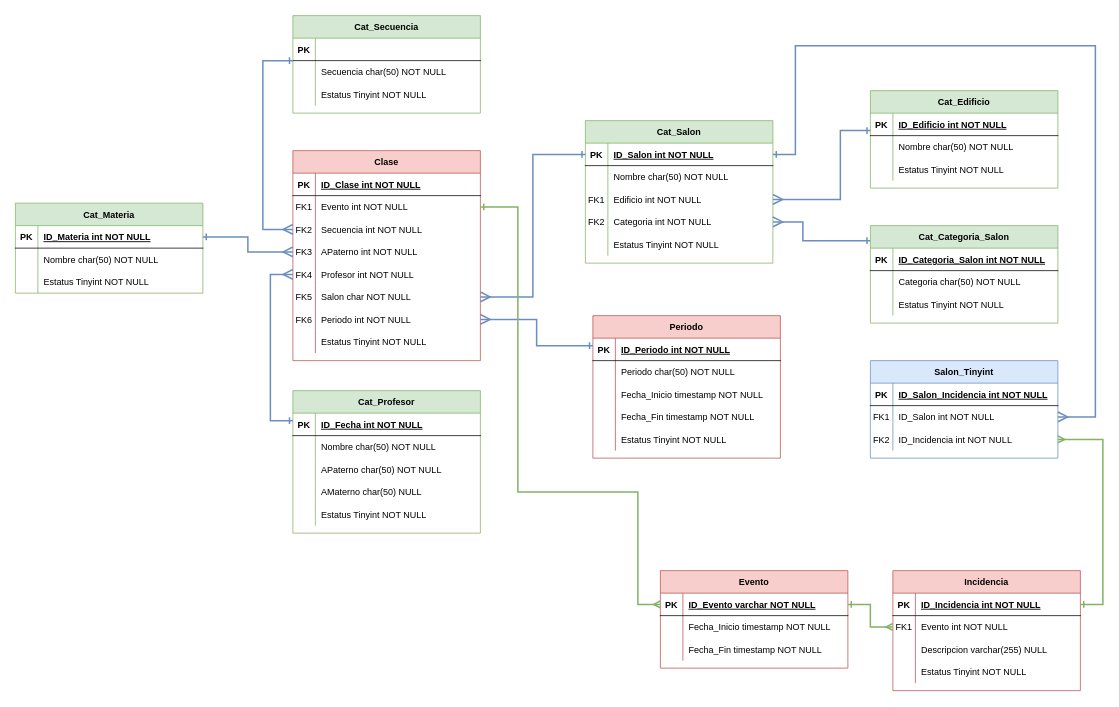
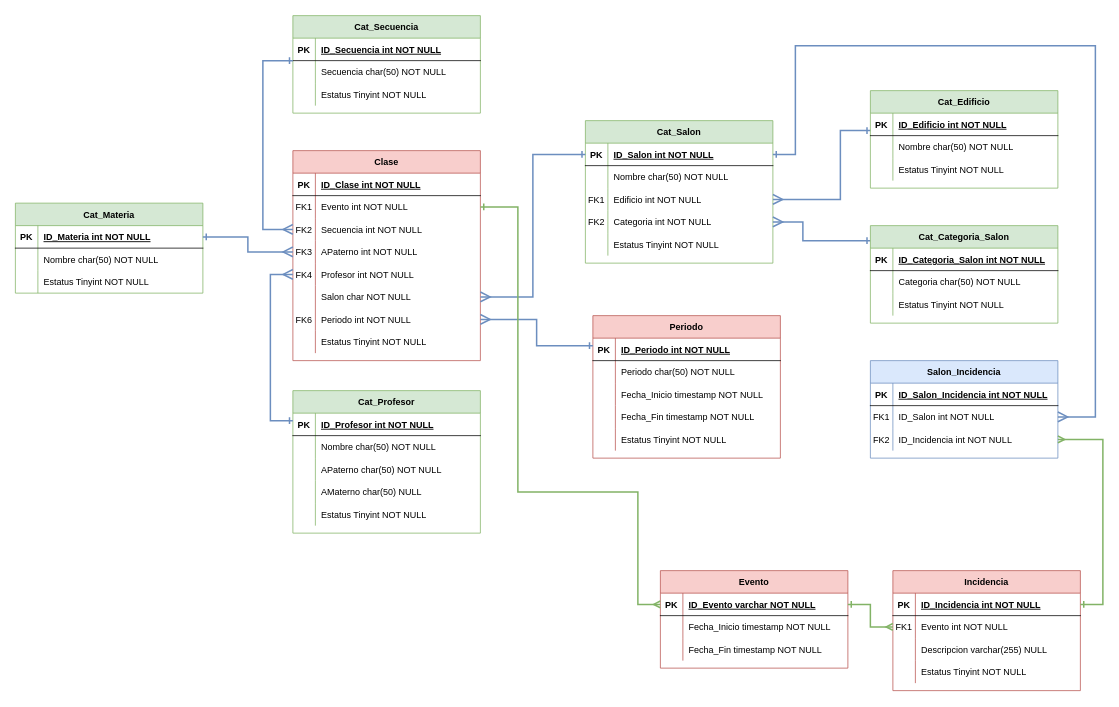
node "ID_Secuencia int NOT NULL": added
node "FK5": removed
node "Salon_Tinyint": label "Salon_Tinyint" -> "Salon_Incidencia"
node "ID_Fecha int NOT NULL": label "ID_Fecha int NOT NULL" -> "ID_Profesor int NOT NULL"
